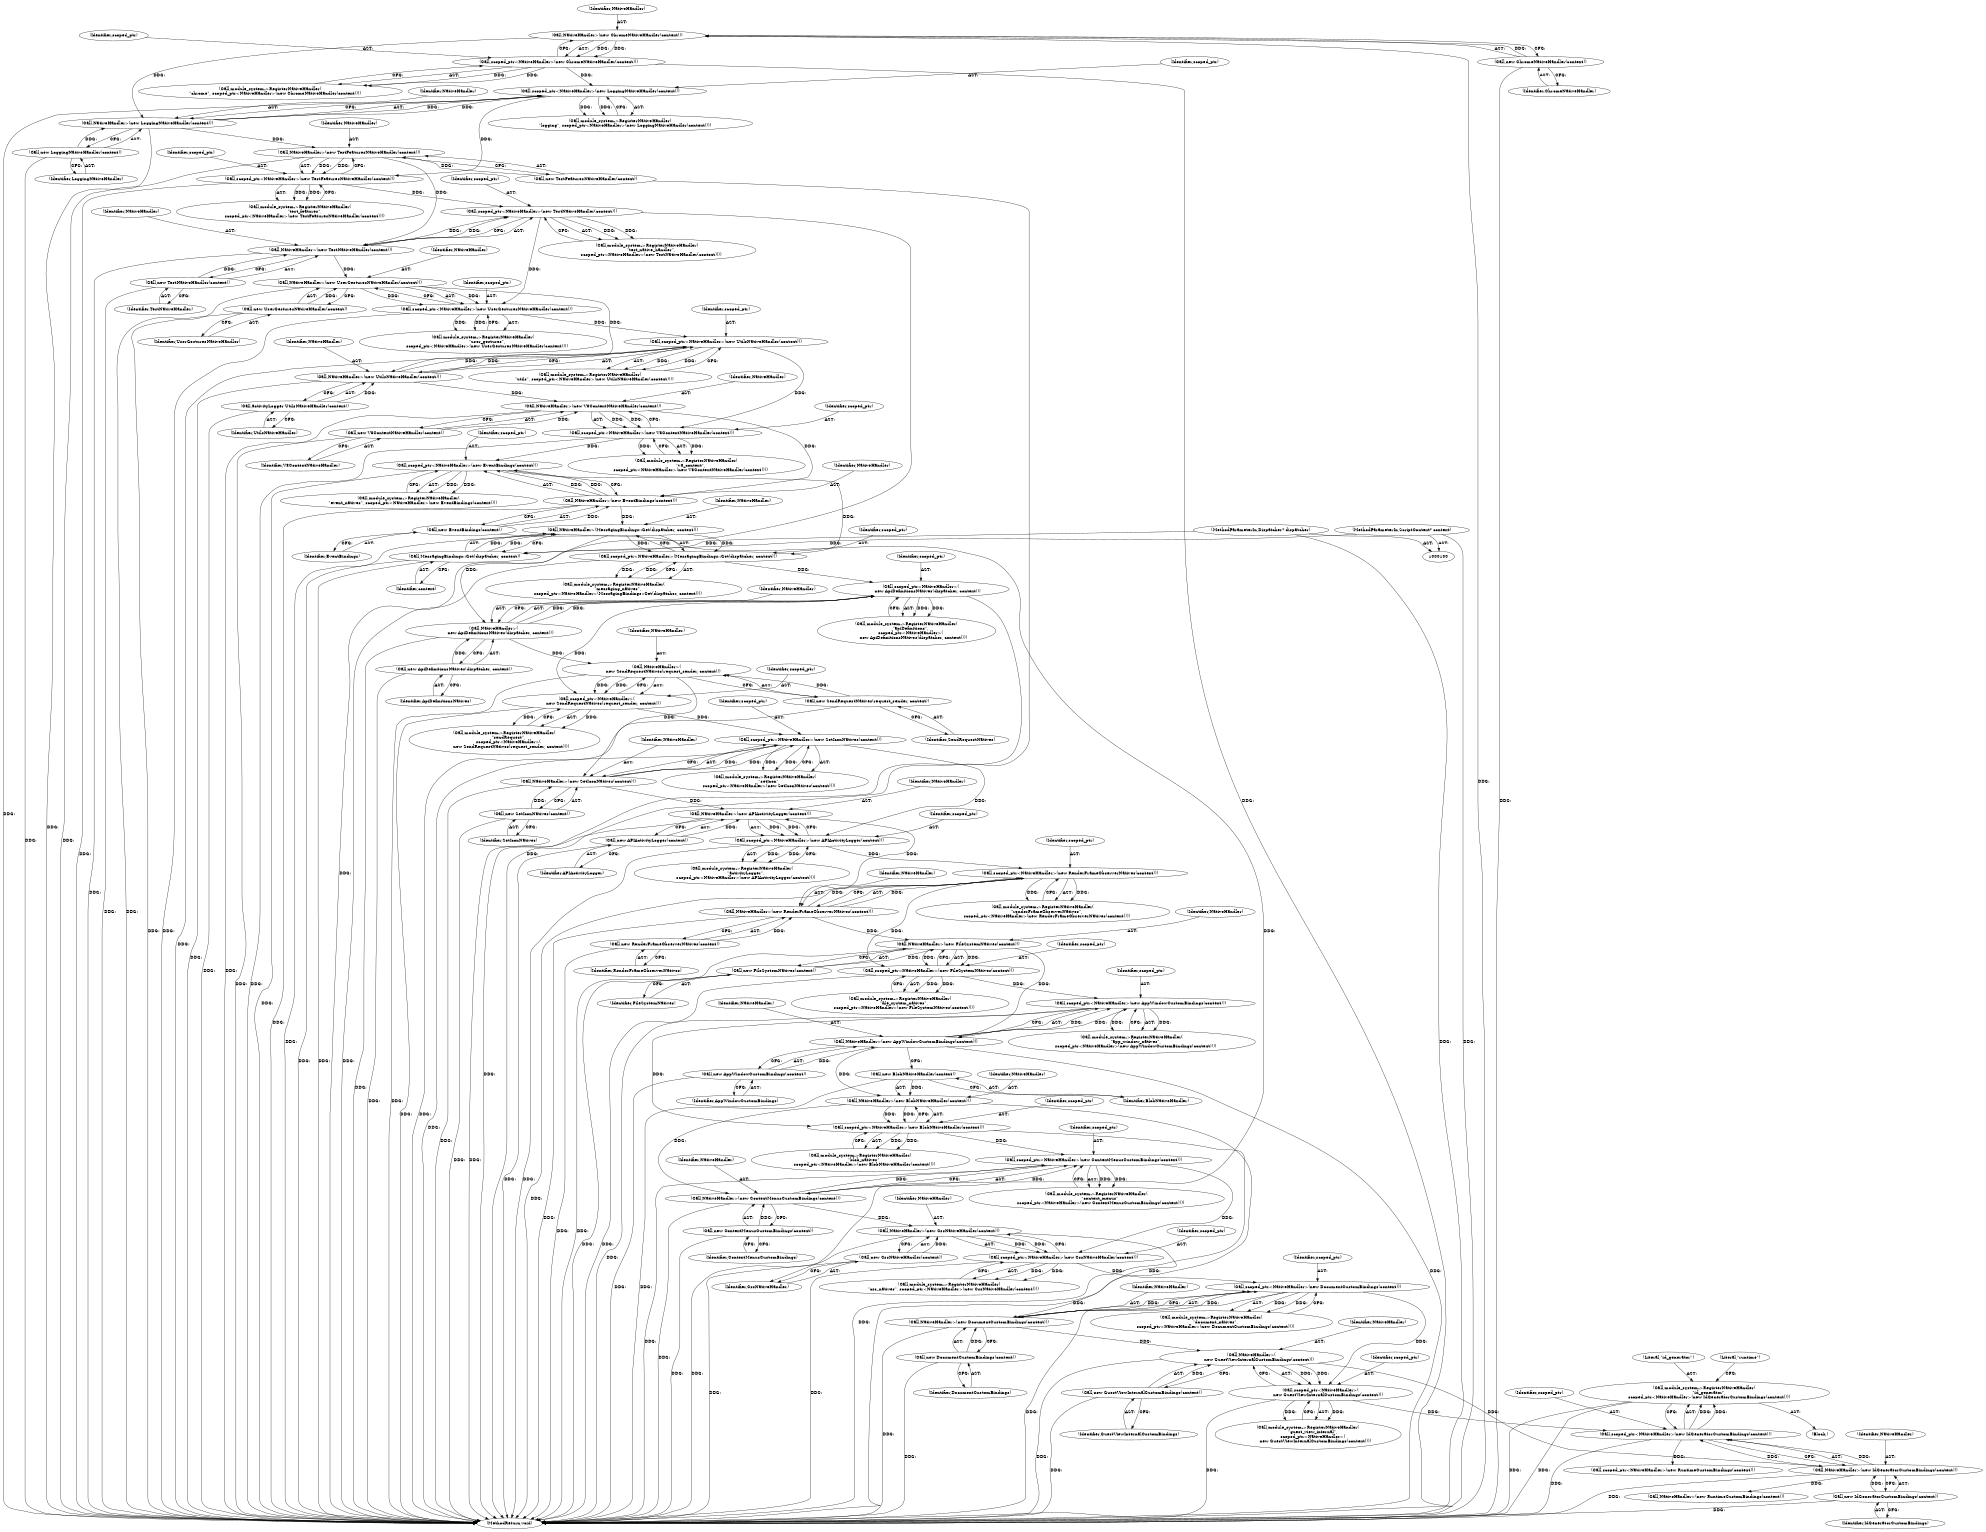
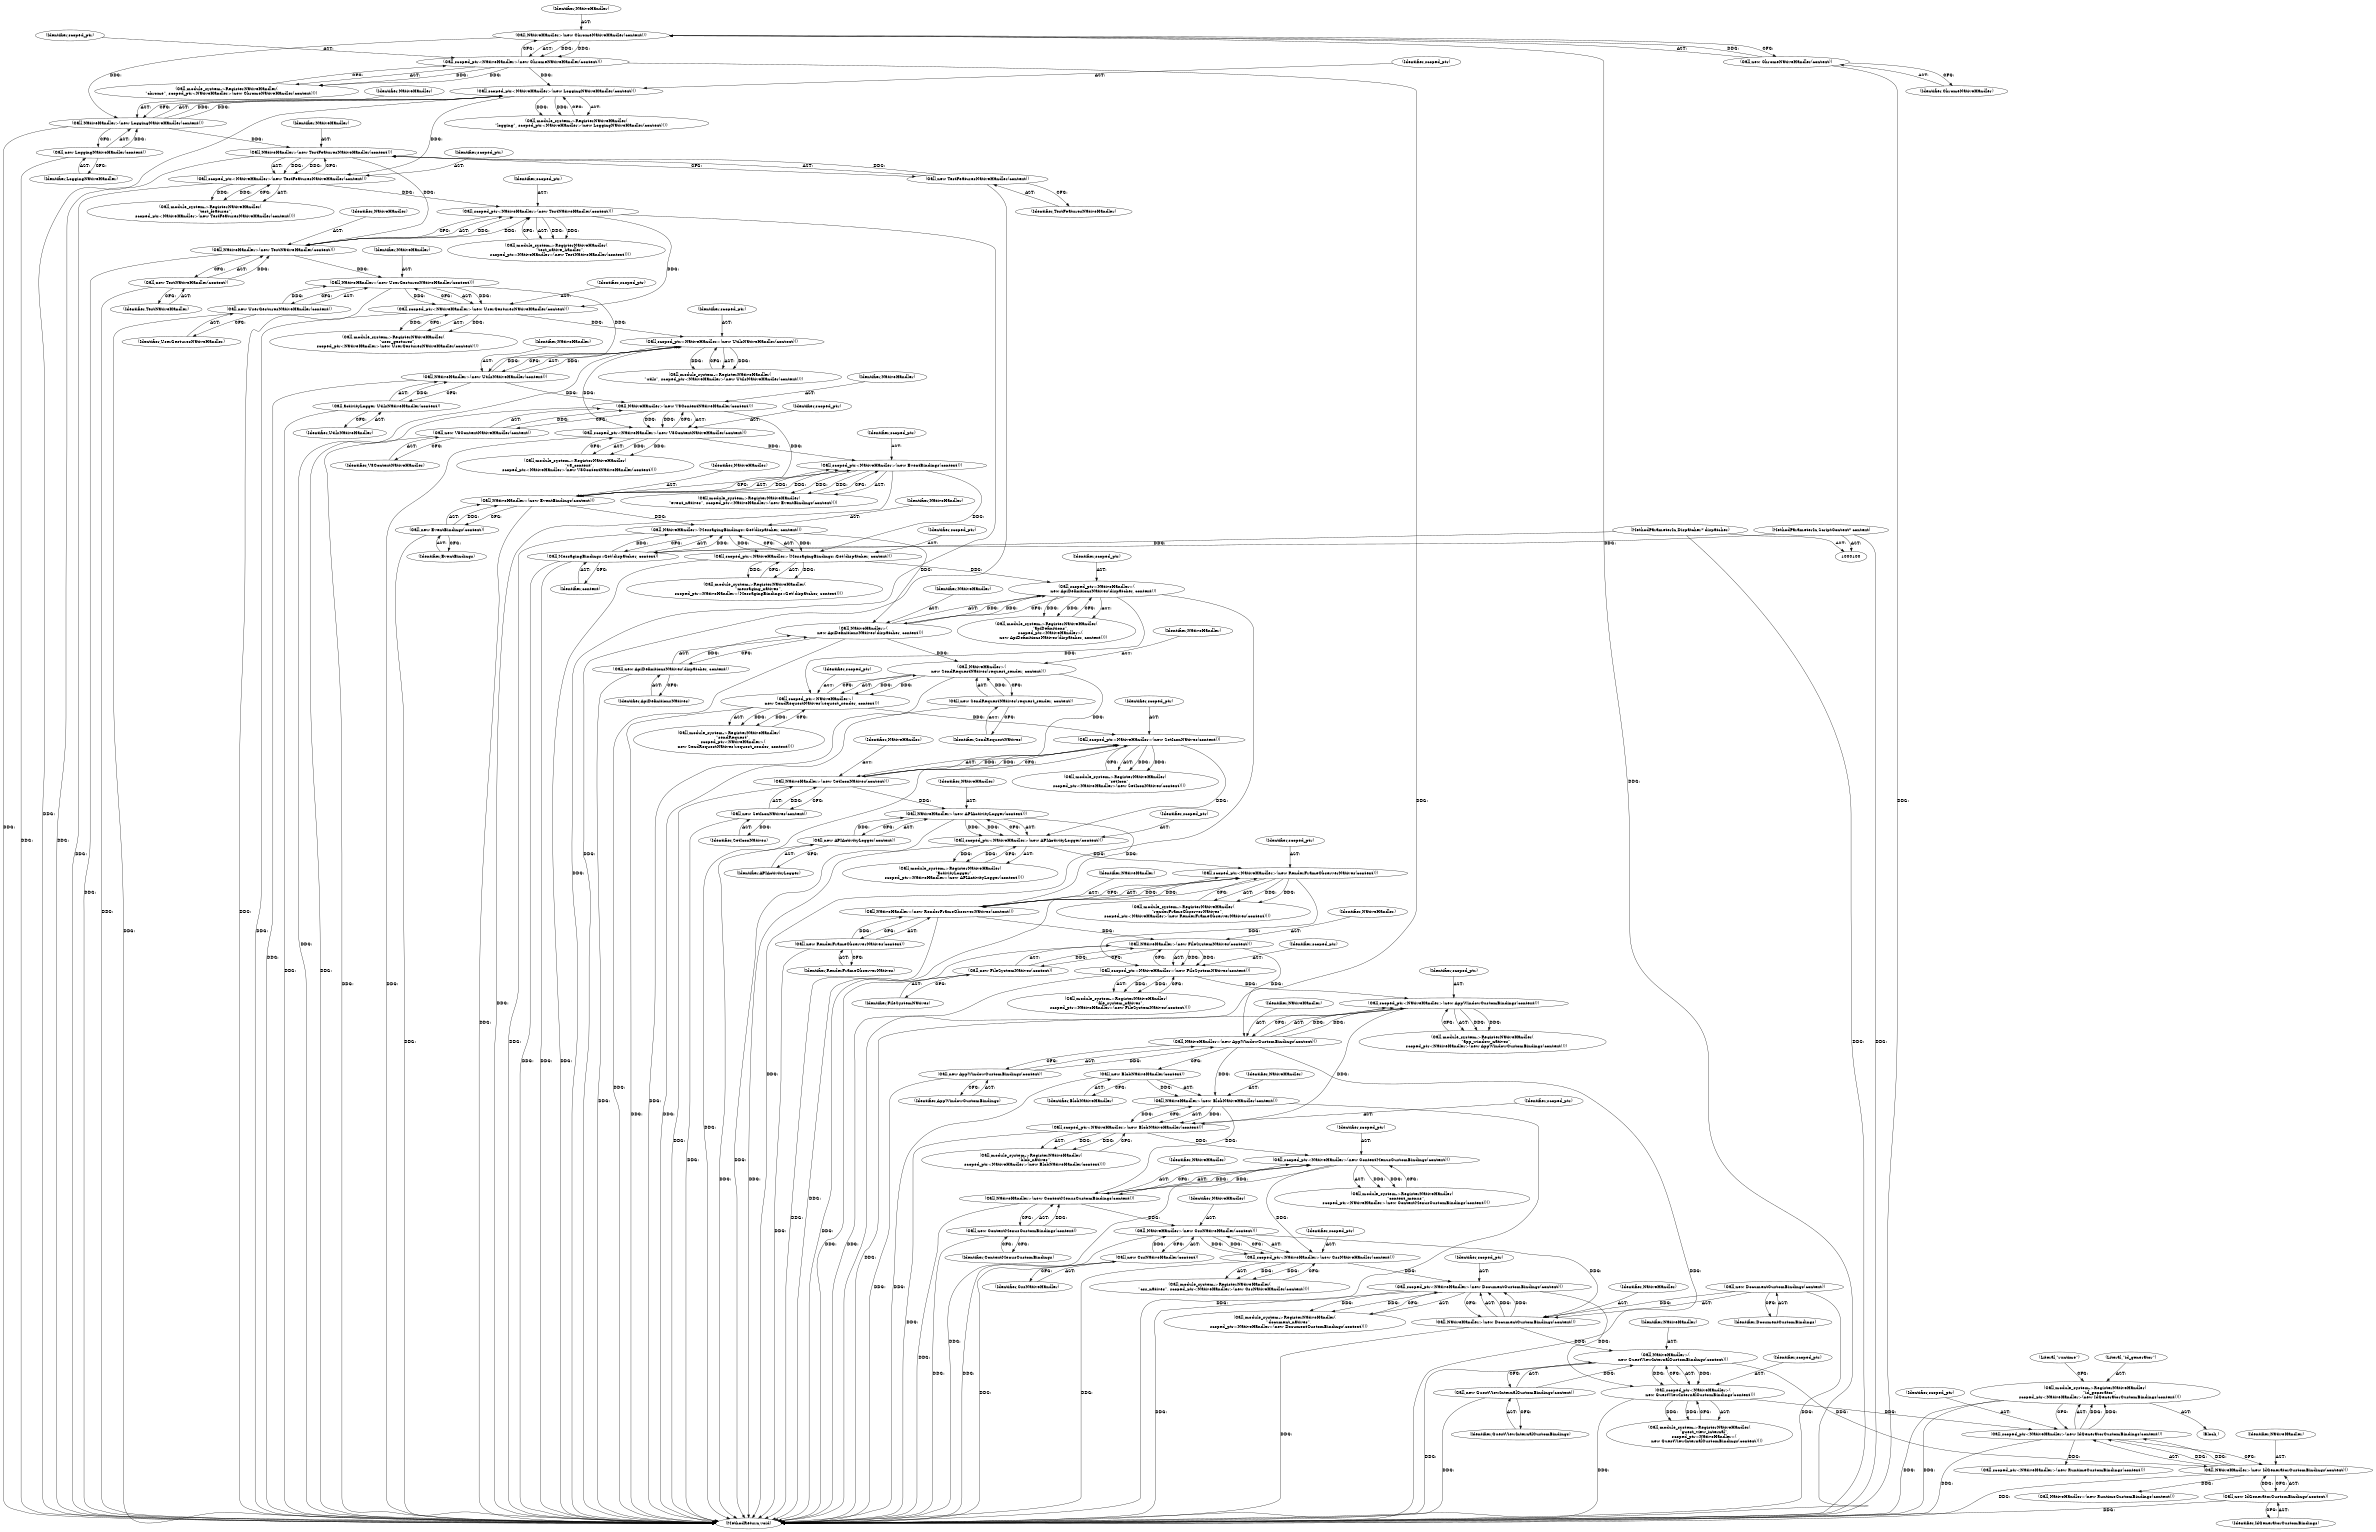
node "(Identifier,TestFeaturesNativeHandler)": added
edge "(Call,new EventBindings(context))" -> "(Identifier,CssNativeHandler)": now "(Call,new EventBindings(context))" -> "(MethodReturn,void)"
edge "(Call,new SetIconNatives(context))" -> "(Identifier,SetIconNatives)": label "CFG: " -> "DDG: "
edge "(Call,NativeHandler>(new DocumentCustomBindings(context)))" -> "(Call,new DocumentCustomBindings(context))": removed, label "CFG:"
